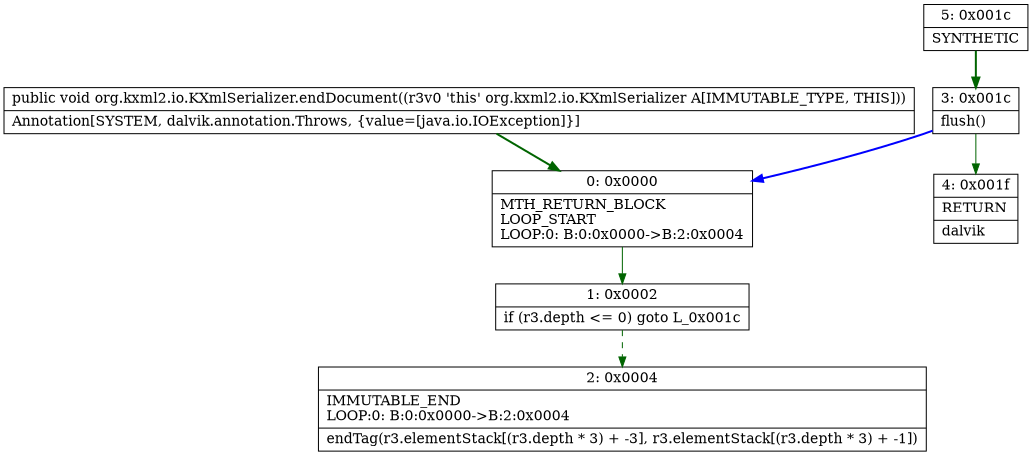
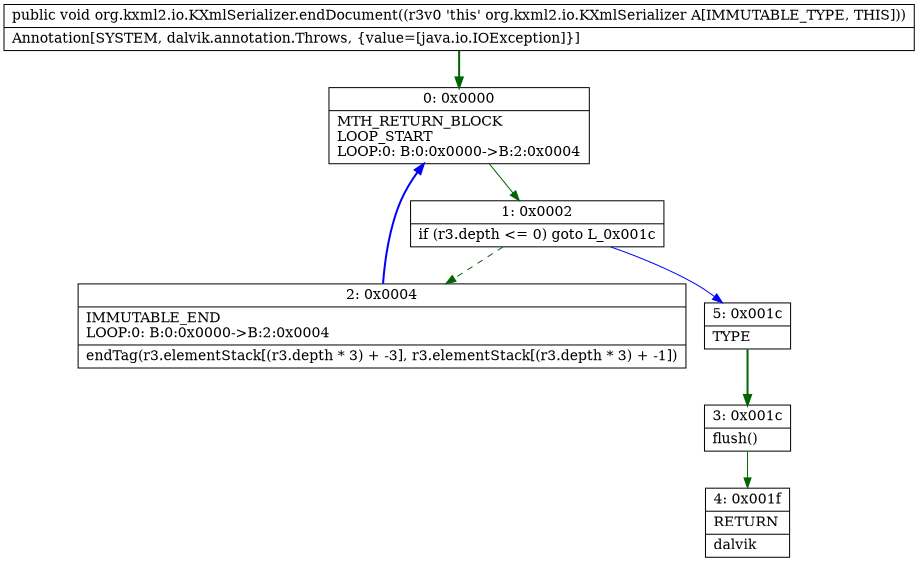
node "5: 0x001c": text "SYNTHETIC" -> "TYPE"
edge "3: 0x001c" -> "0: 0x0000": now "2: 0x0004" -> "0: 0x0000"
edge "1: 0x0002" -> "5: 0x001c": added
